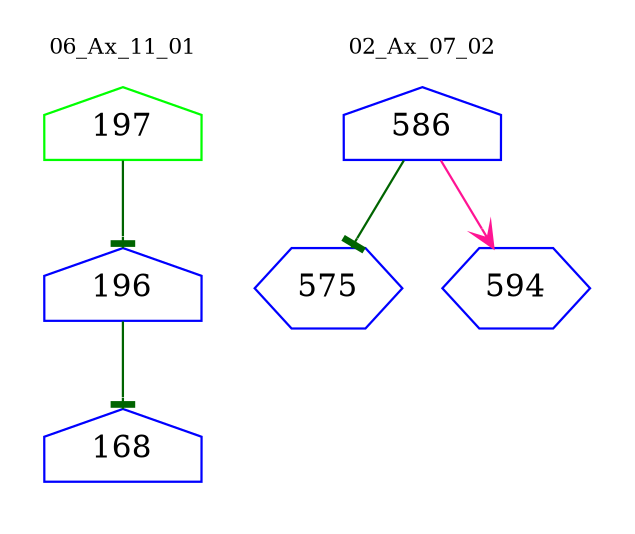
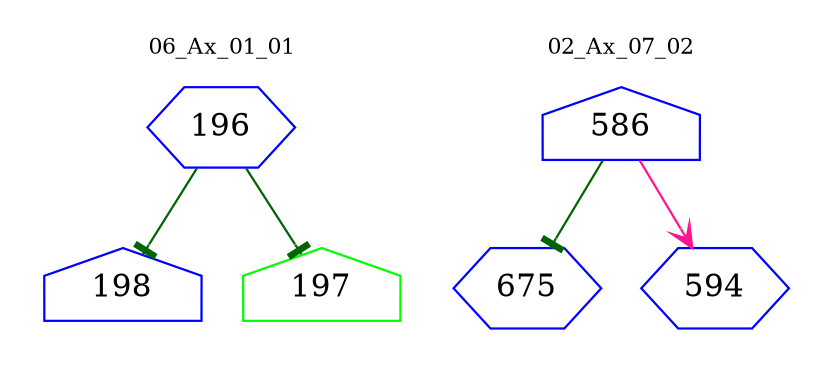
cluster "06_Ax_11_01": label "06_Ax_11_01" -> "06_Ax_01_01"
edge "197" -> "196": reversed
node "196": shape house -> hexagon
node "575": label "575" -> "675"
node "168": label "168" -> "198"
